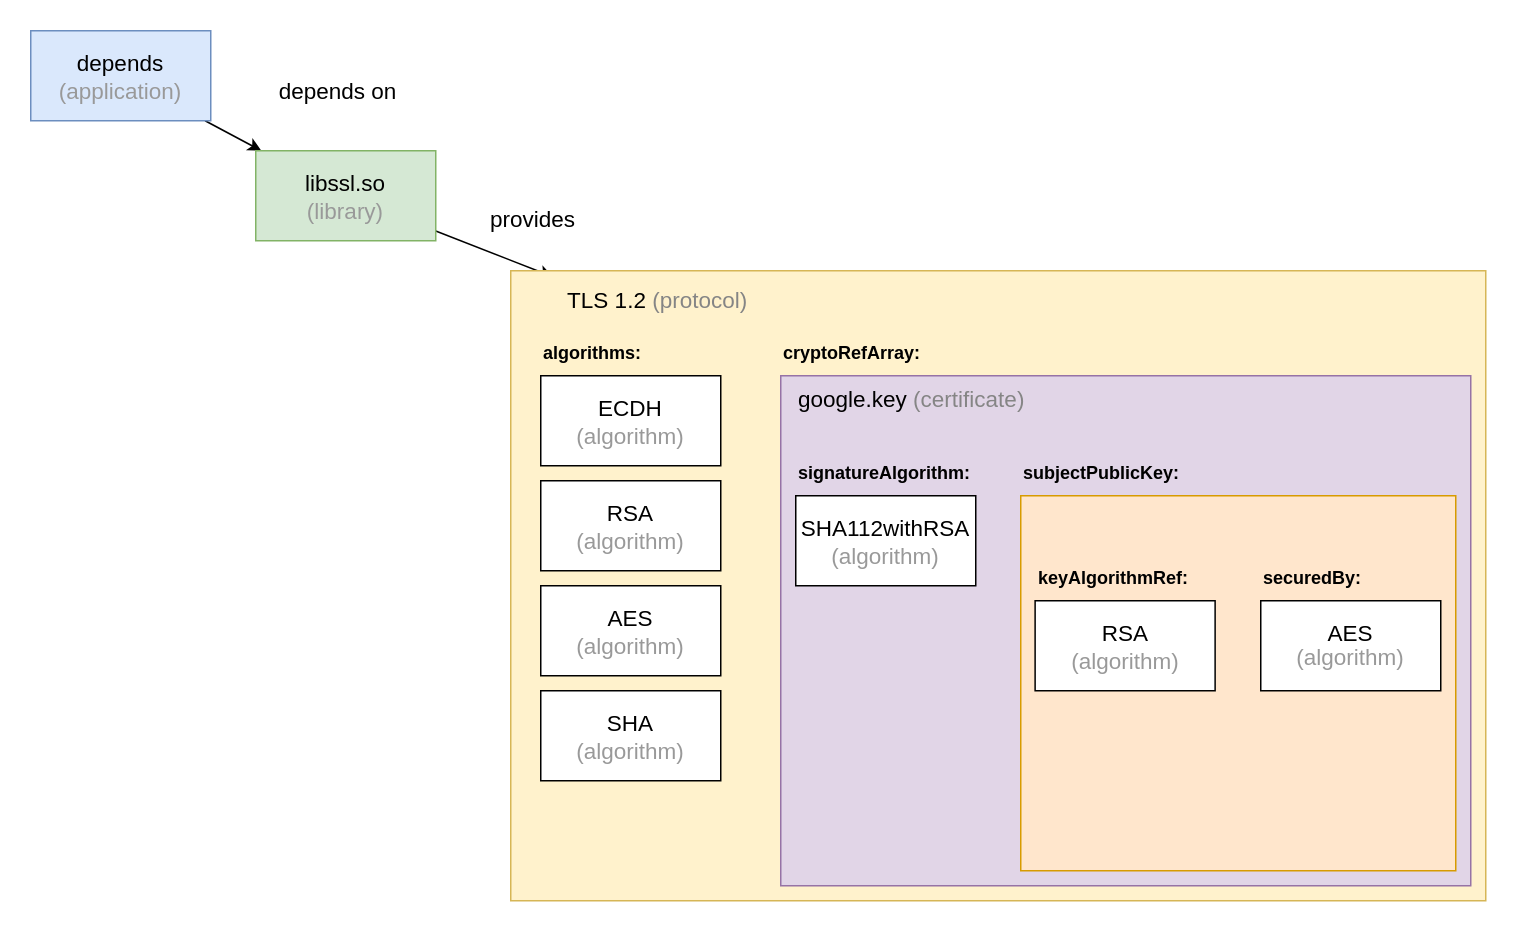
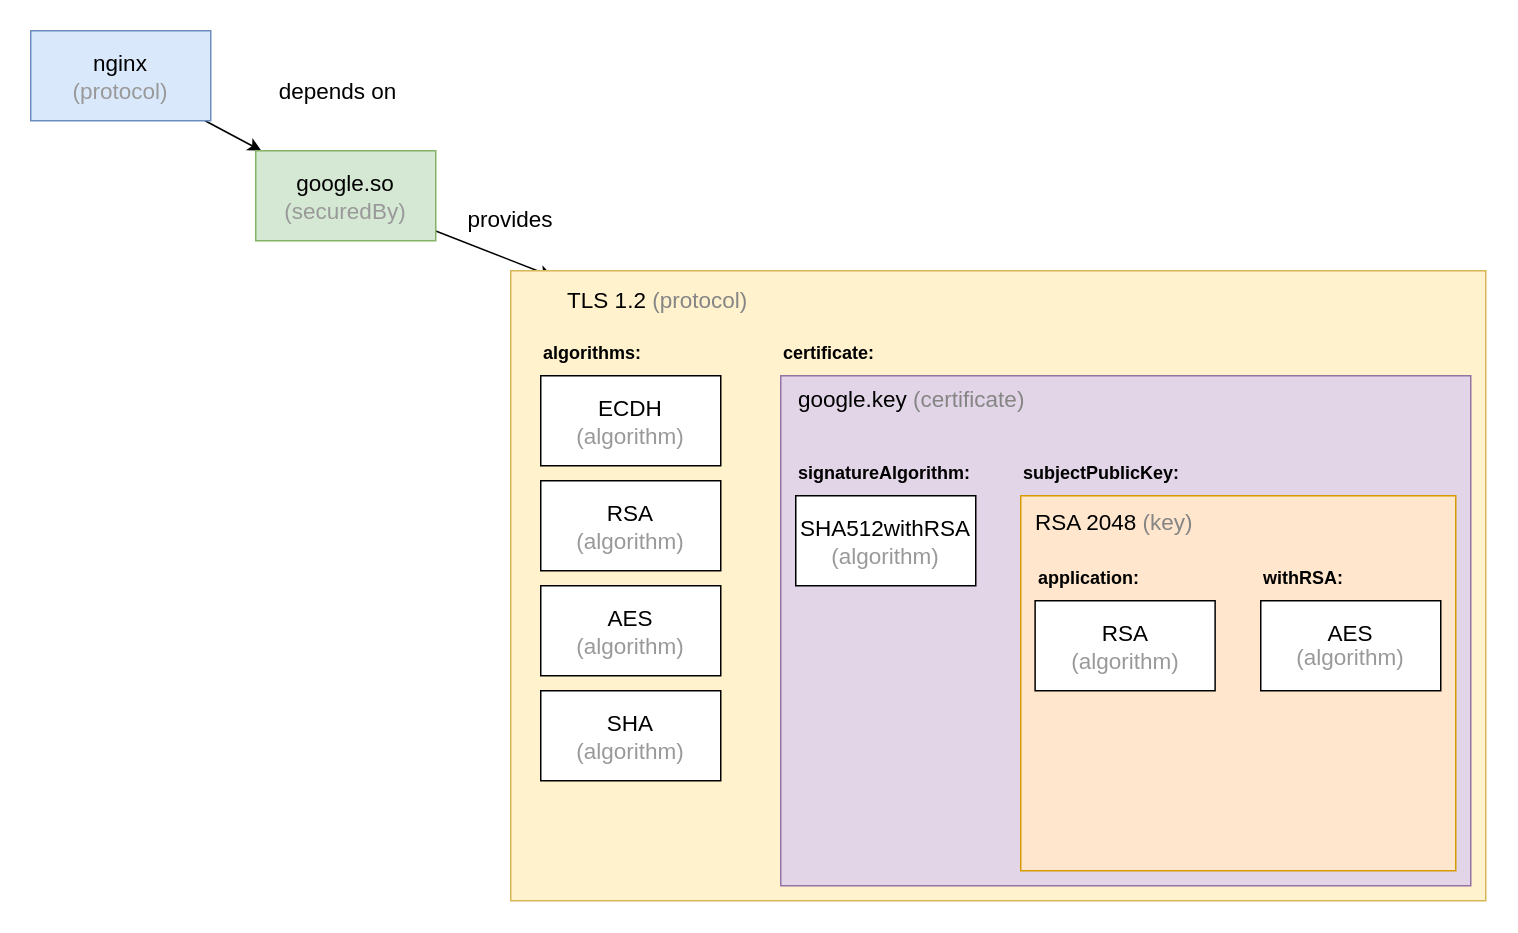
node "depends": label "depends" -> "nginx"
node "(application)": label "(application)" -> "(protocol)"
node "libssl.so": label "libssl.so" -> "google.so"
node "(library)": label "(library)" -> "(securedBy)"
node "provides": moved (533, 218) -> (511, 218)
node "cryptoRefArray:": label "cryptoRefArray:" -> "certificate:"
node "RSA 2048 (key)": added
node "SHA112withRSA": label "SHA112withRSA" -> "SHA512withRSA"
node "keyAlgorithmRef:": label "keyAlgorithmRef:" -> "application:"
node "securedBy:": label "securedBy:" -> "withRSA:"
